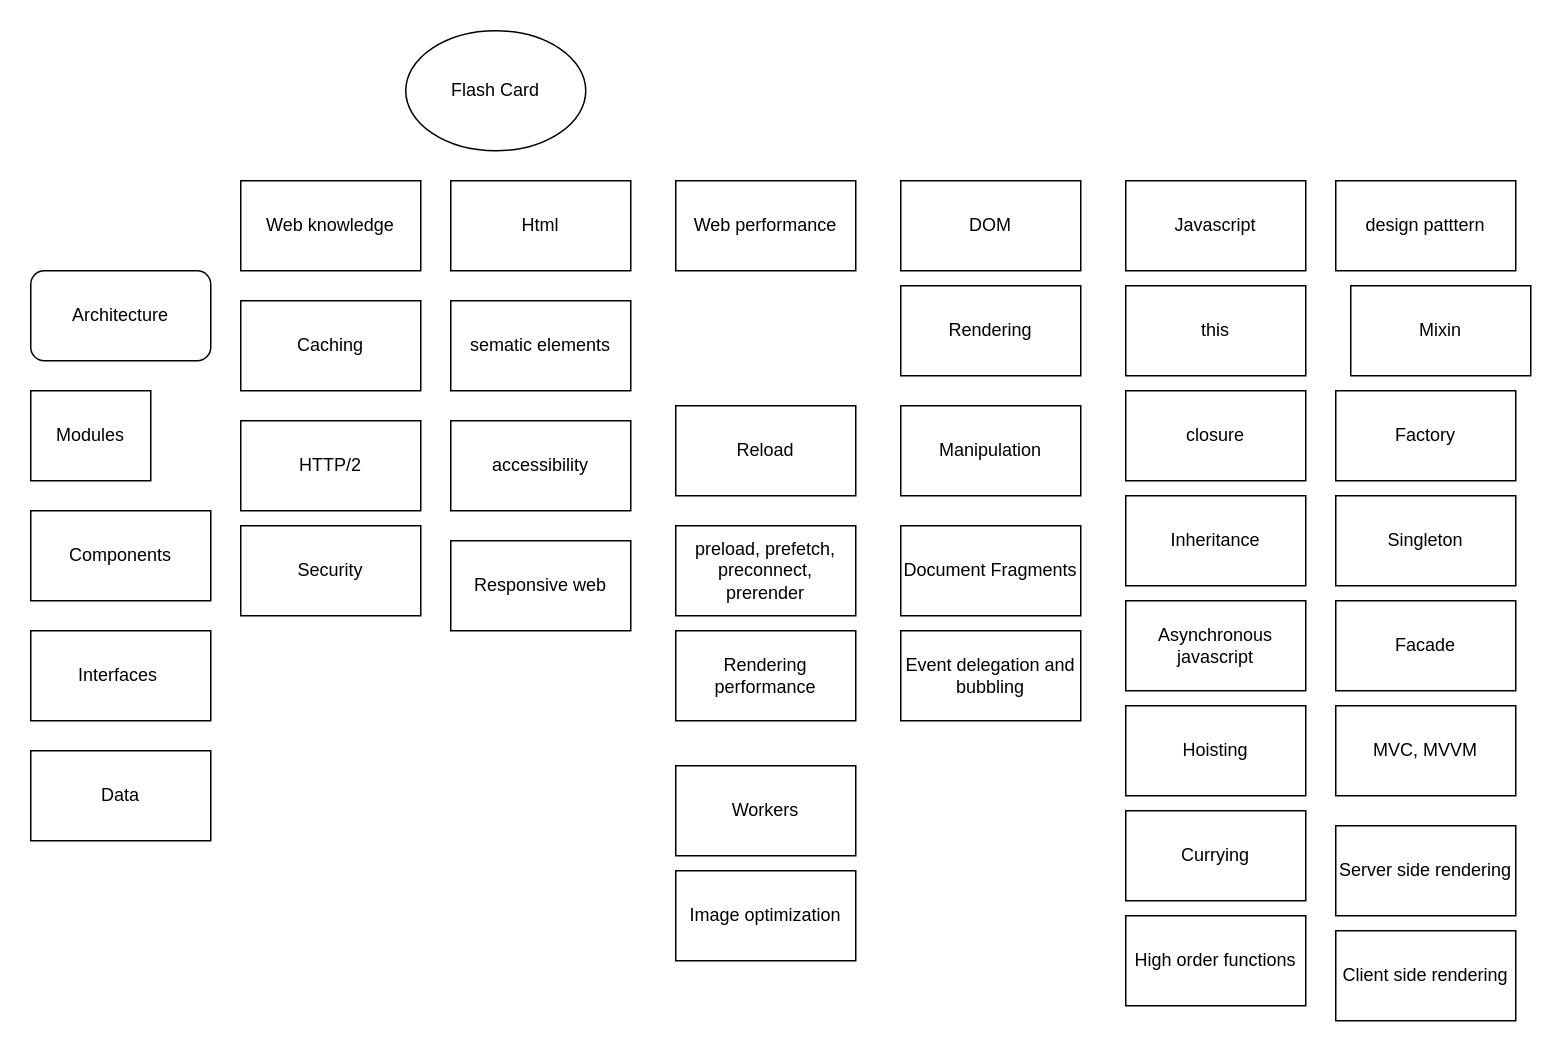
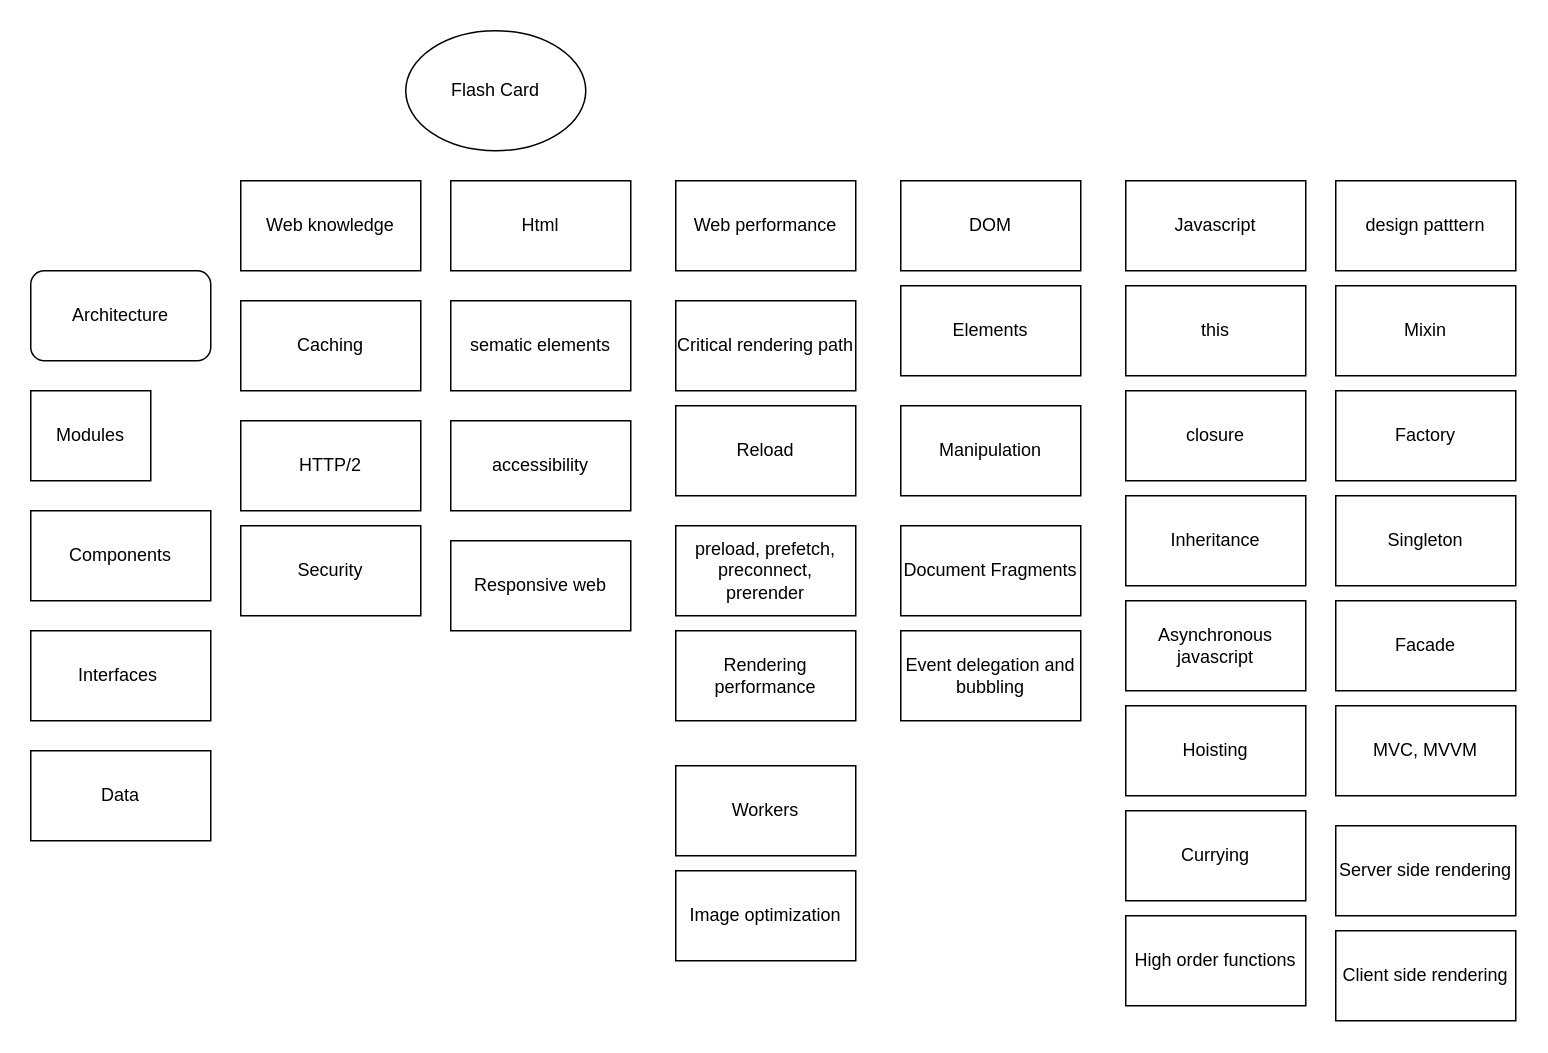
node "Rendering": label "Rendering" -> "Elements"
node "Mixin": moved (1441, 331) -> (1426, 331)
node "Critical rendering path": added
